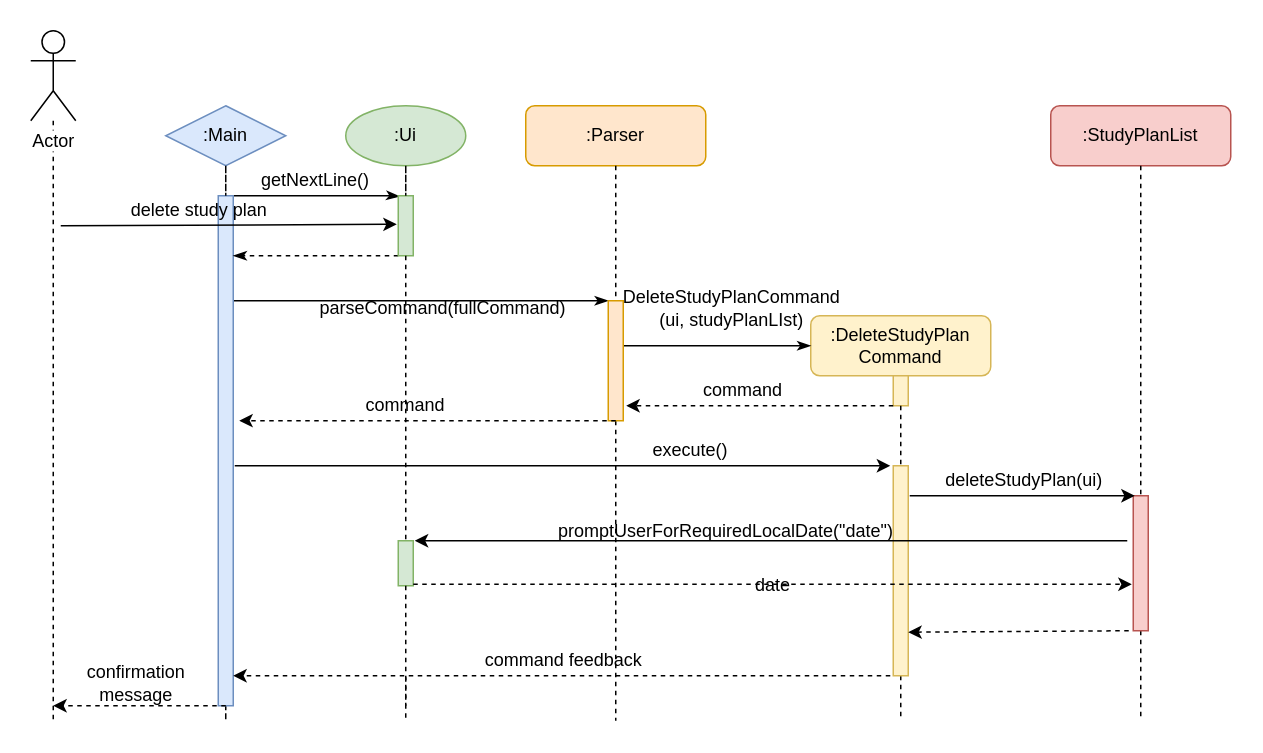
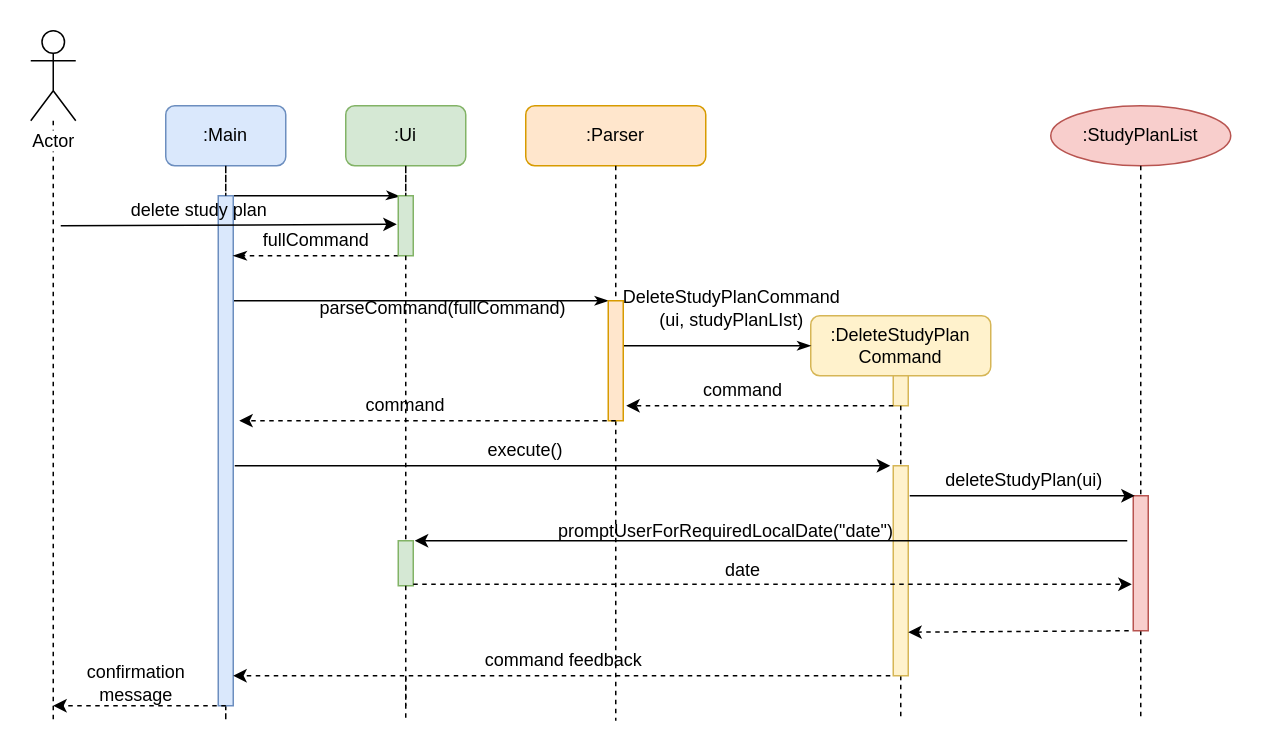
node ":Main": shape diamond -> rounded rectangle
node ":Ui": shape ellipse -> rounded rectangle
node ":StudyPlanList": shape rounded rectangle -> ellipse
node "getNextLine()": removed
node "fullCommand": added
node "execute()": moved (691, 451) -> (526, 451)
node "date": moved (773, 586) -> (743, 571)
